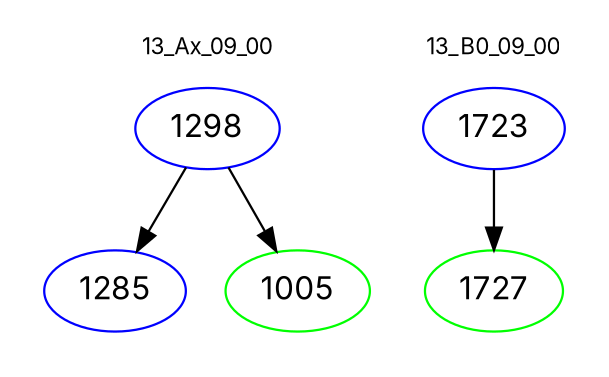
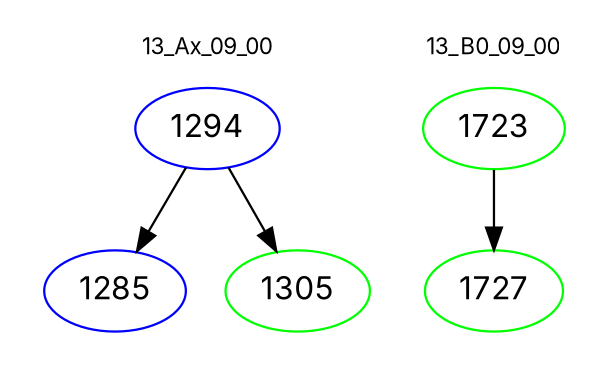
node "1298": label "1298" -> "1294"
node "1723": color blue -> green
node "1005": label "1005" -> "1305"
